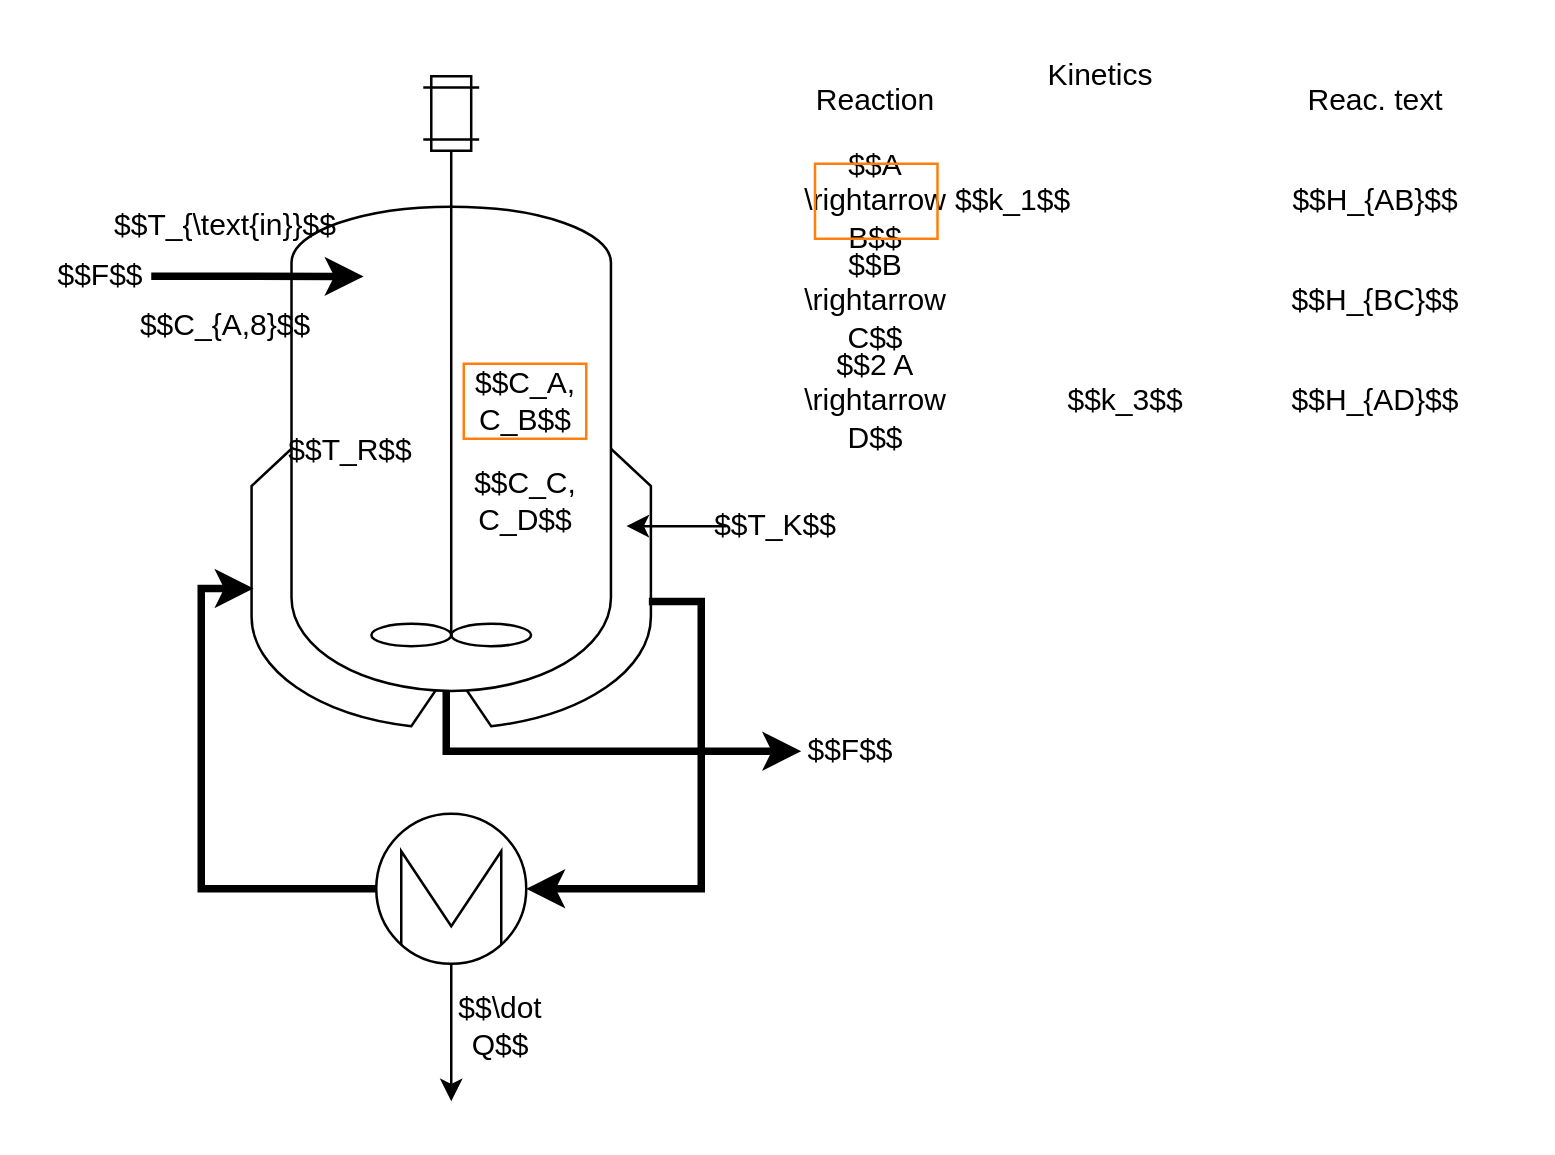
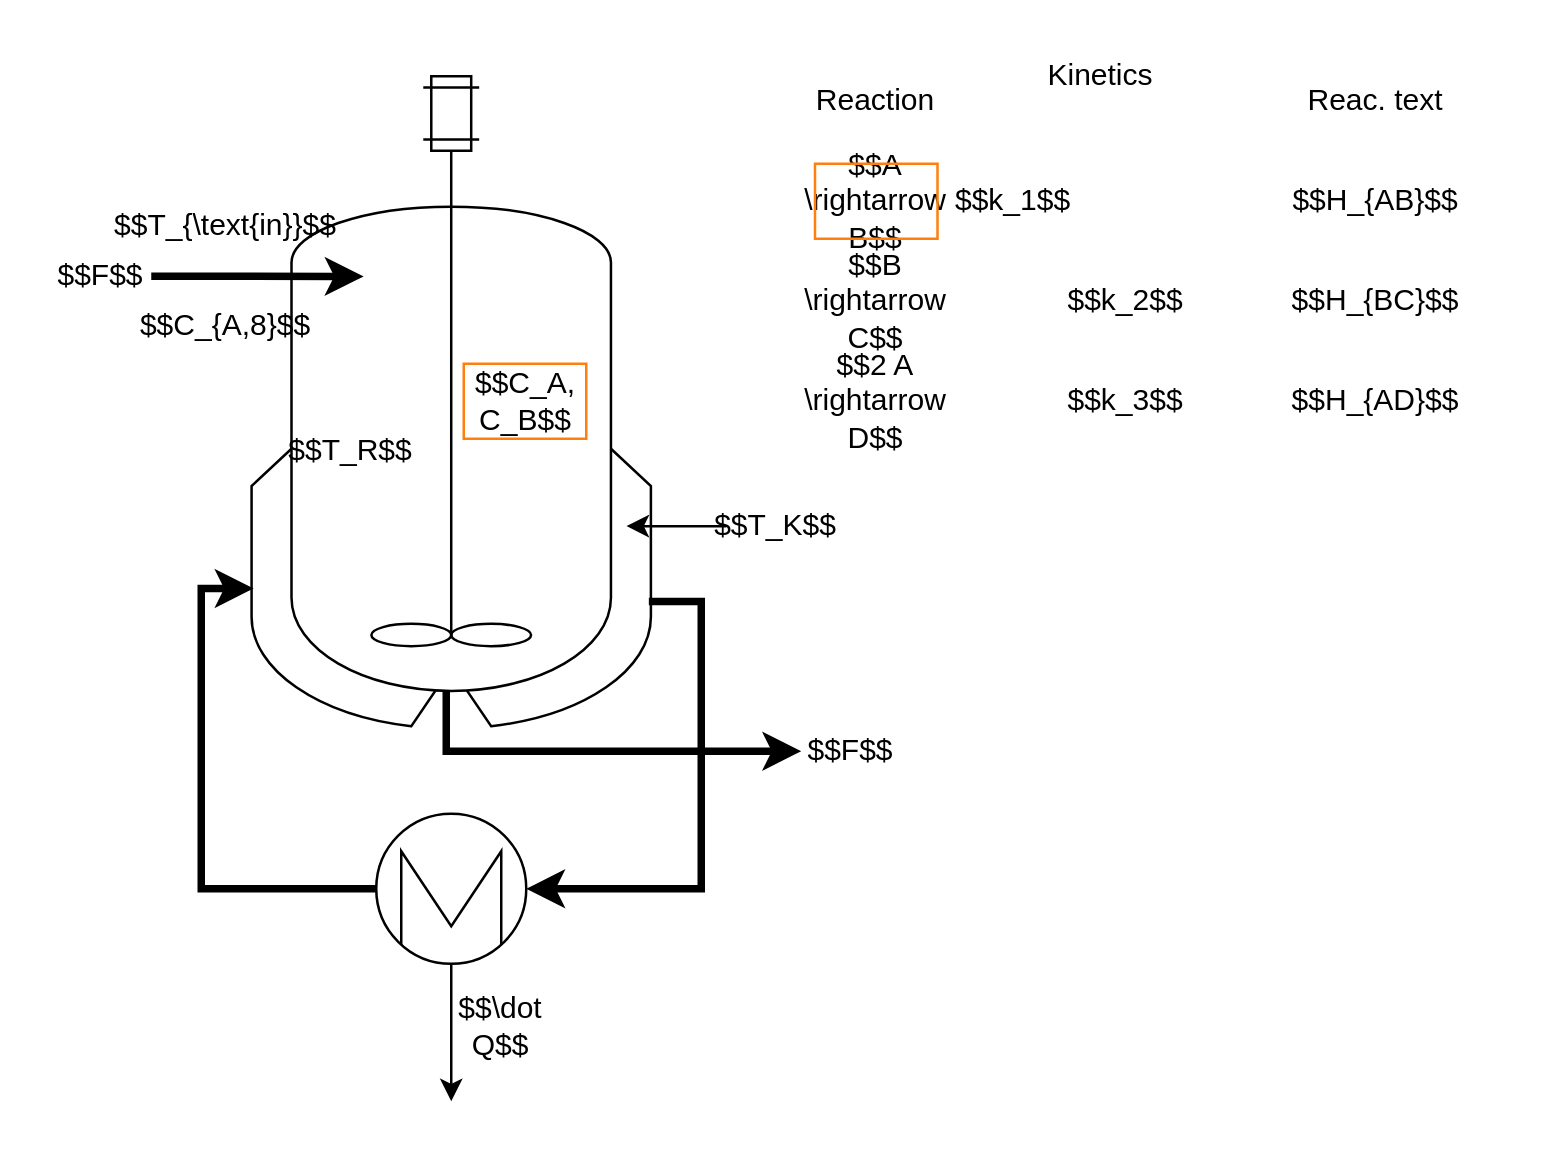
node "$$k_2$$": added
node "$$C_C, C_D$$": removed
